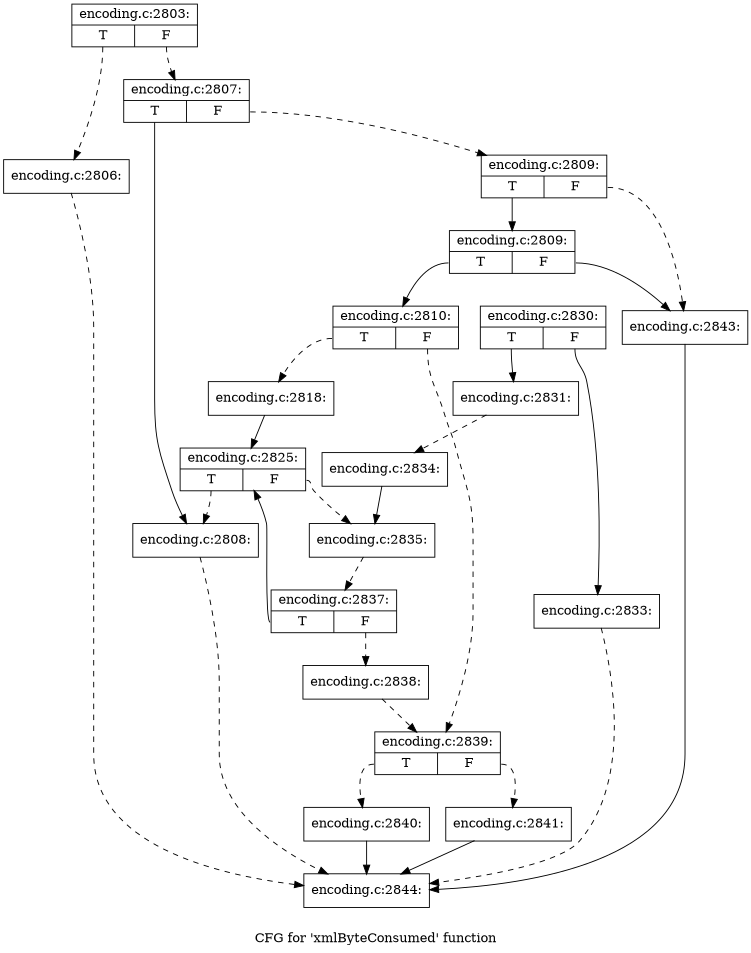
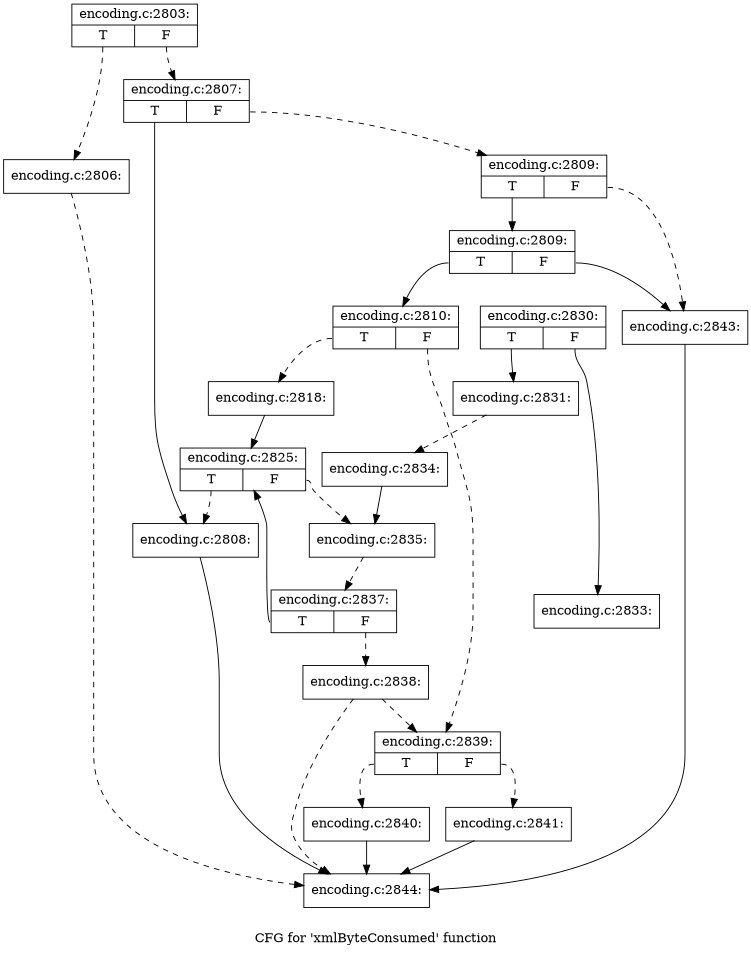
edge "encoding.c:2808:" -> "encoding.c:2844:": style dashed -> solid
edge "encoding.c:2833:" -> "encoding.c:2844:": now "encoding.c:2838:" -> "encoding.c:2844:"
